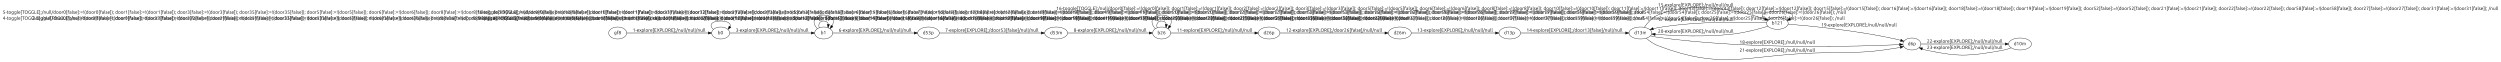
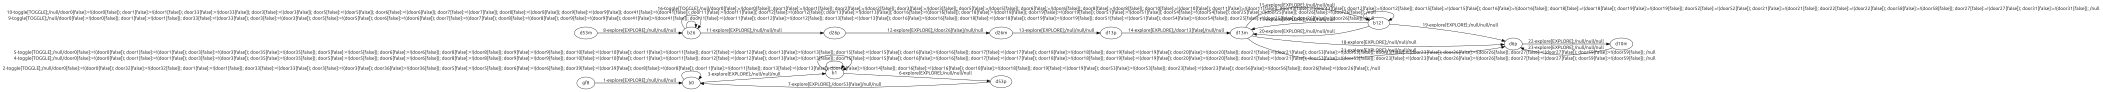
edge "d53p" -> "d53m": now "d53p" -> "b0"
